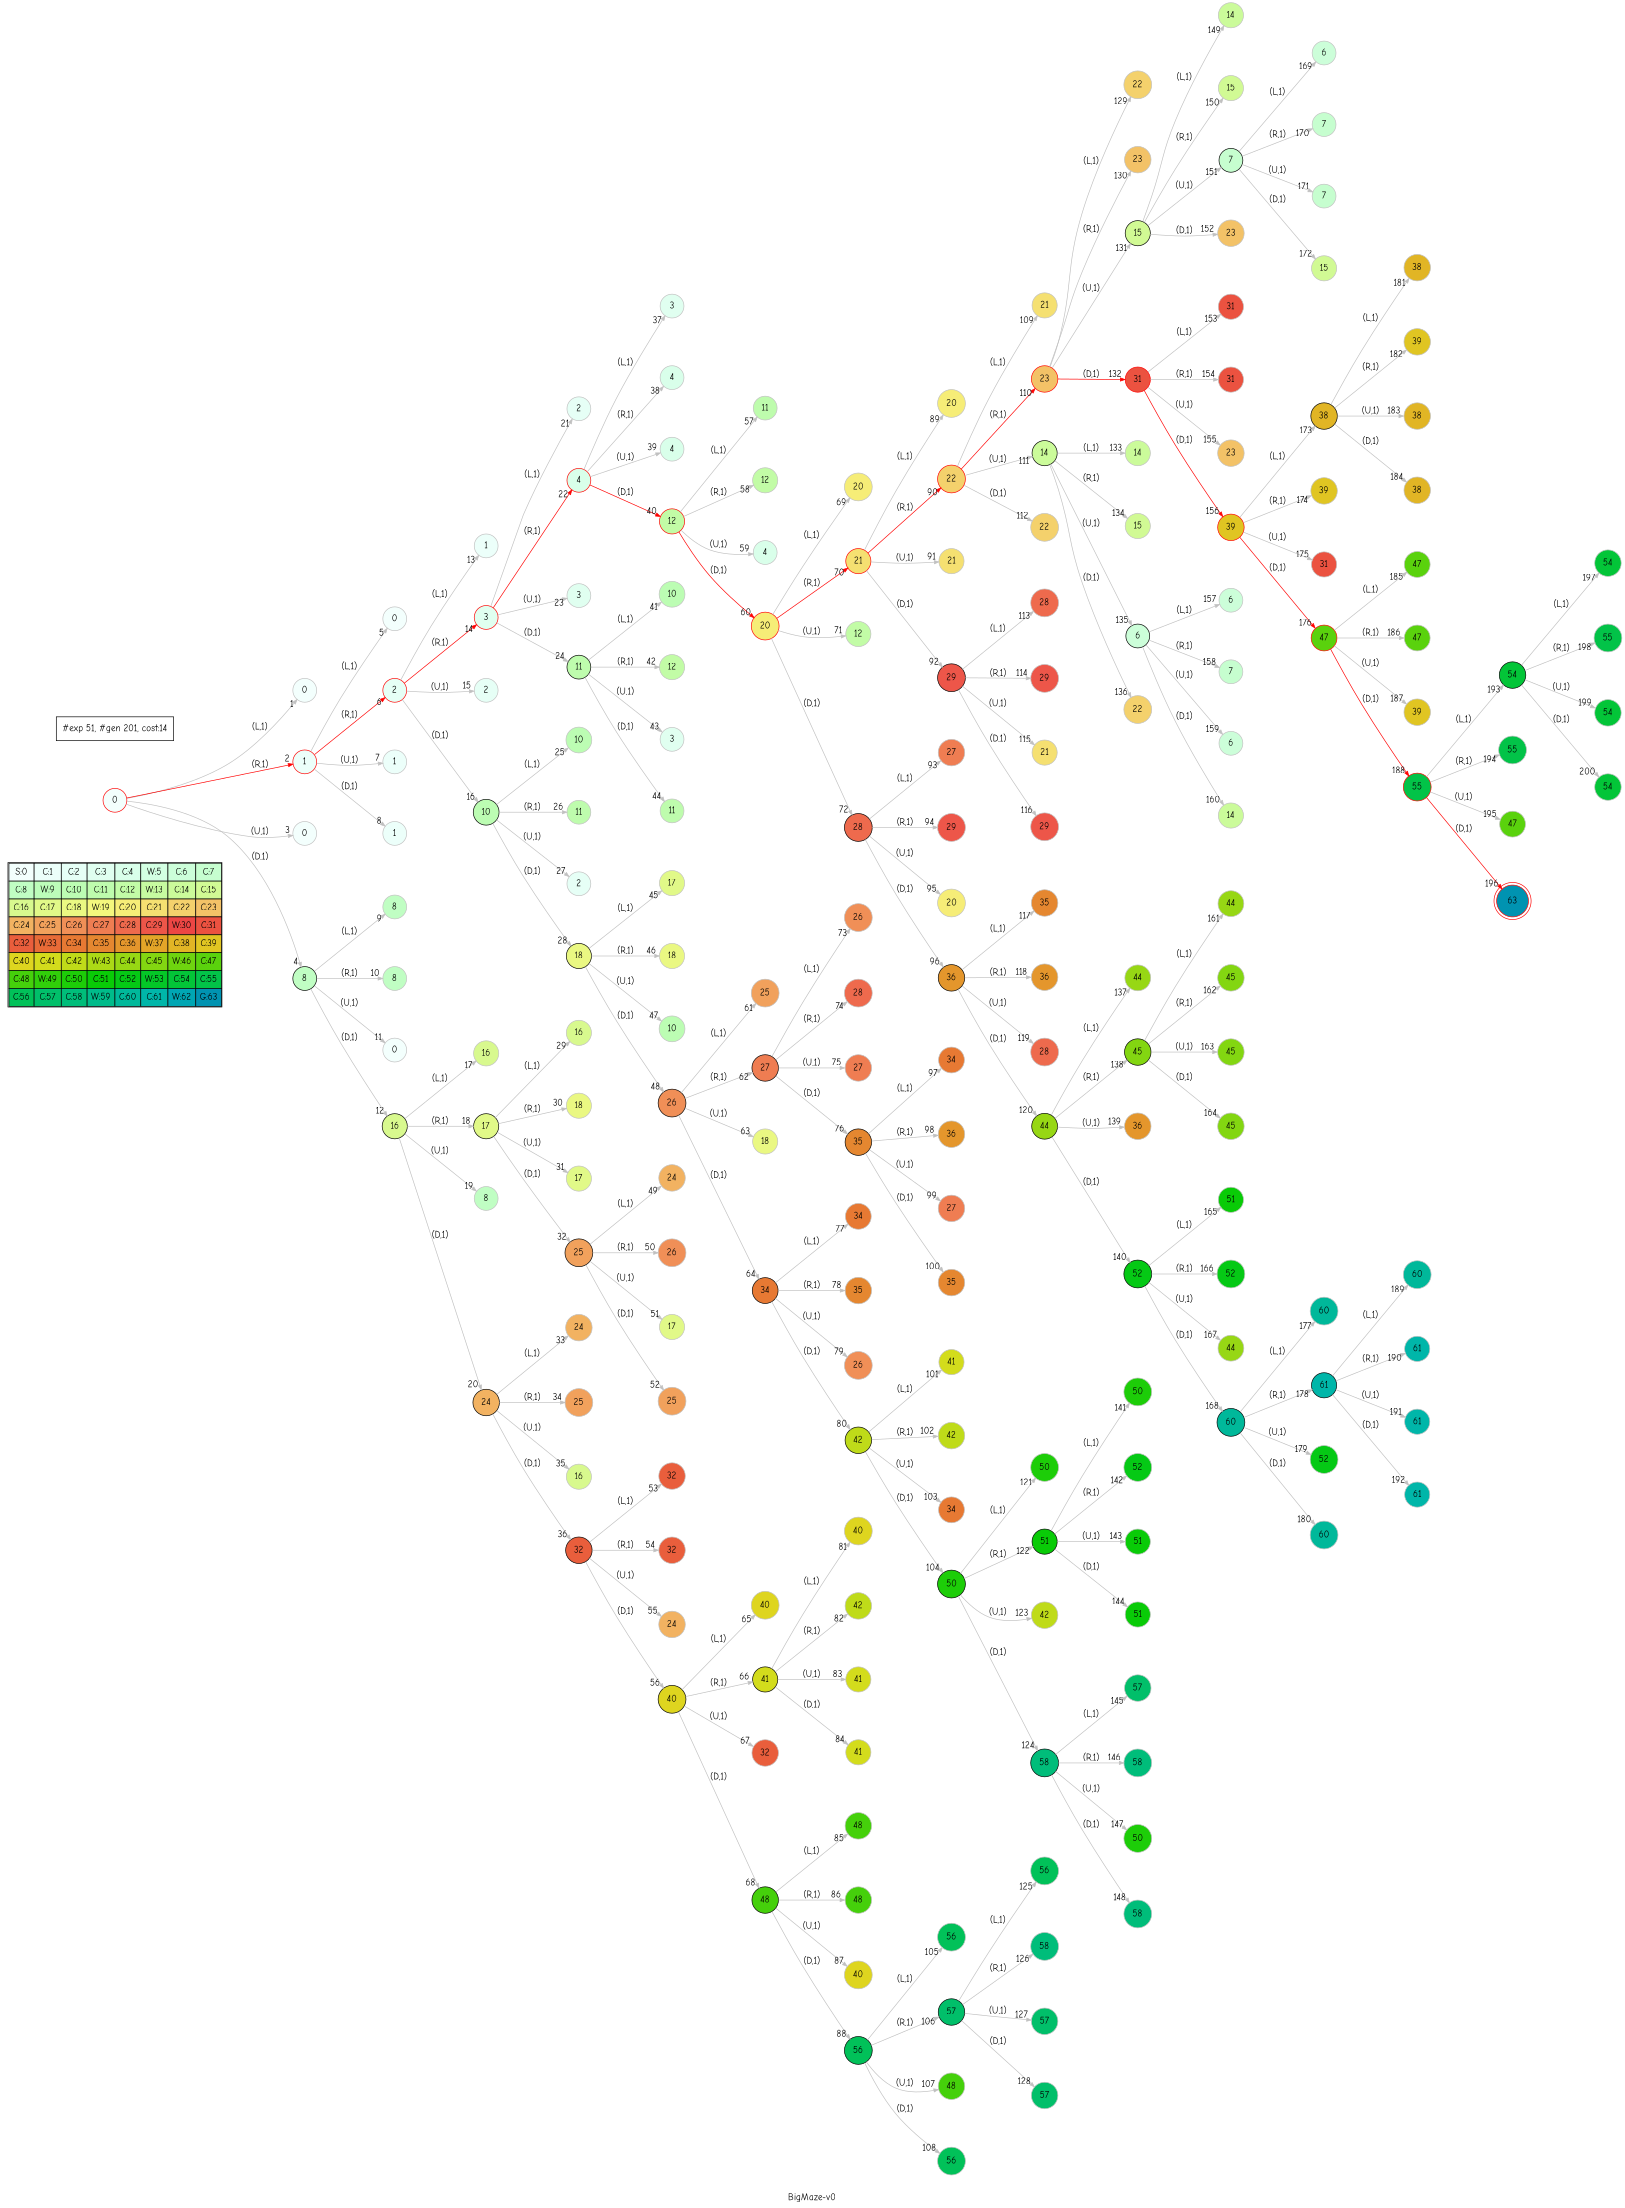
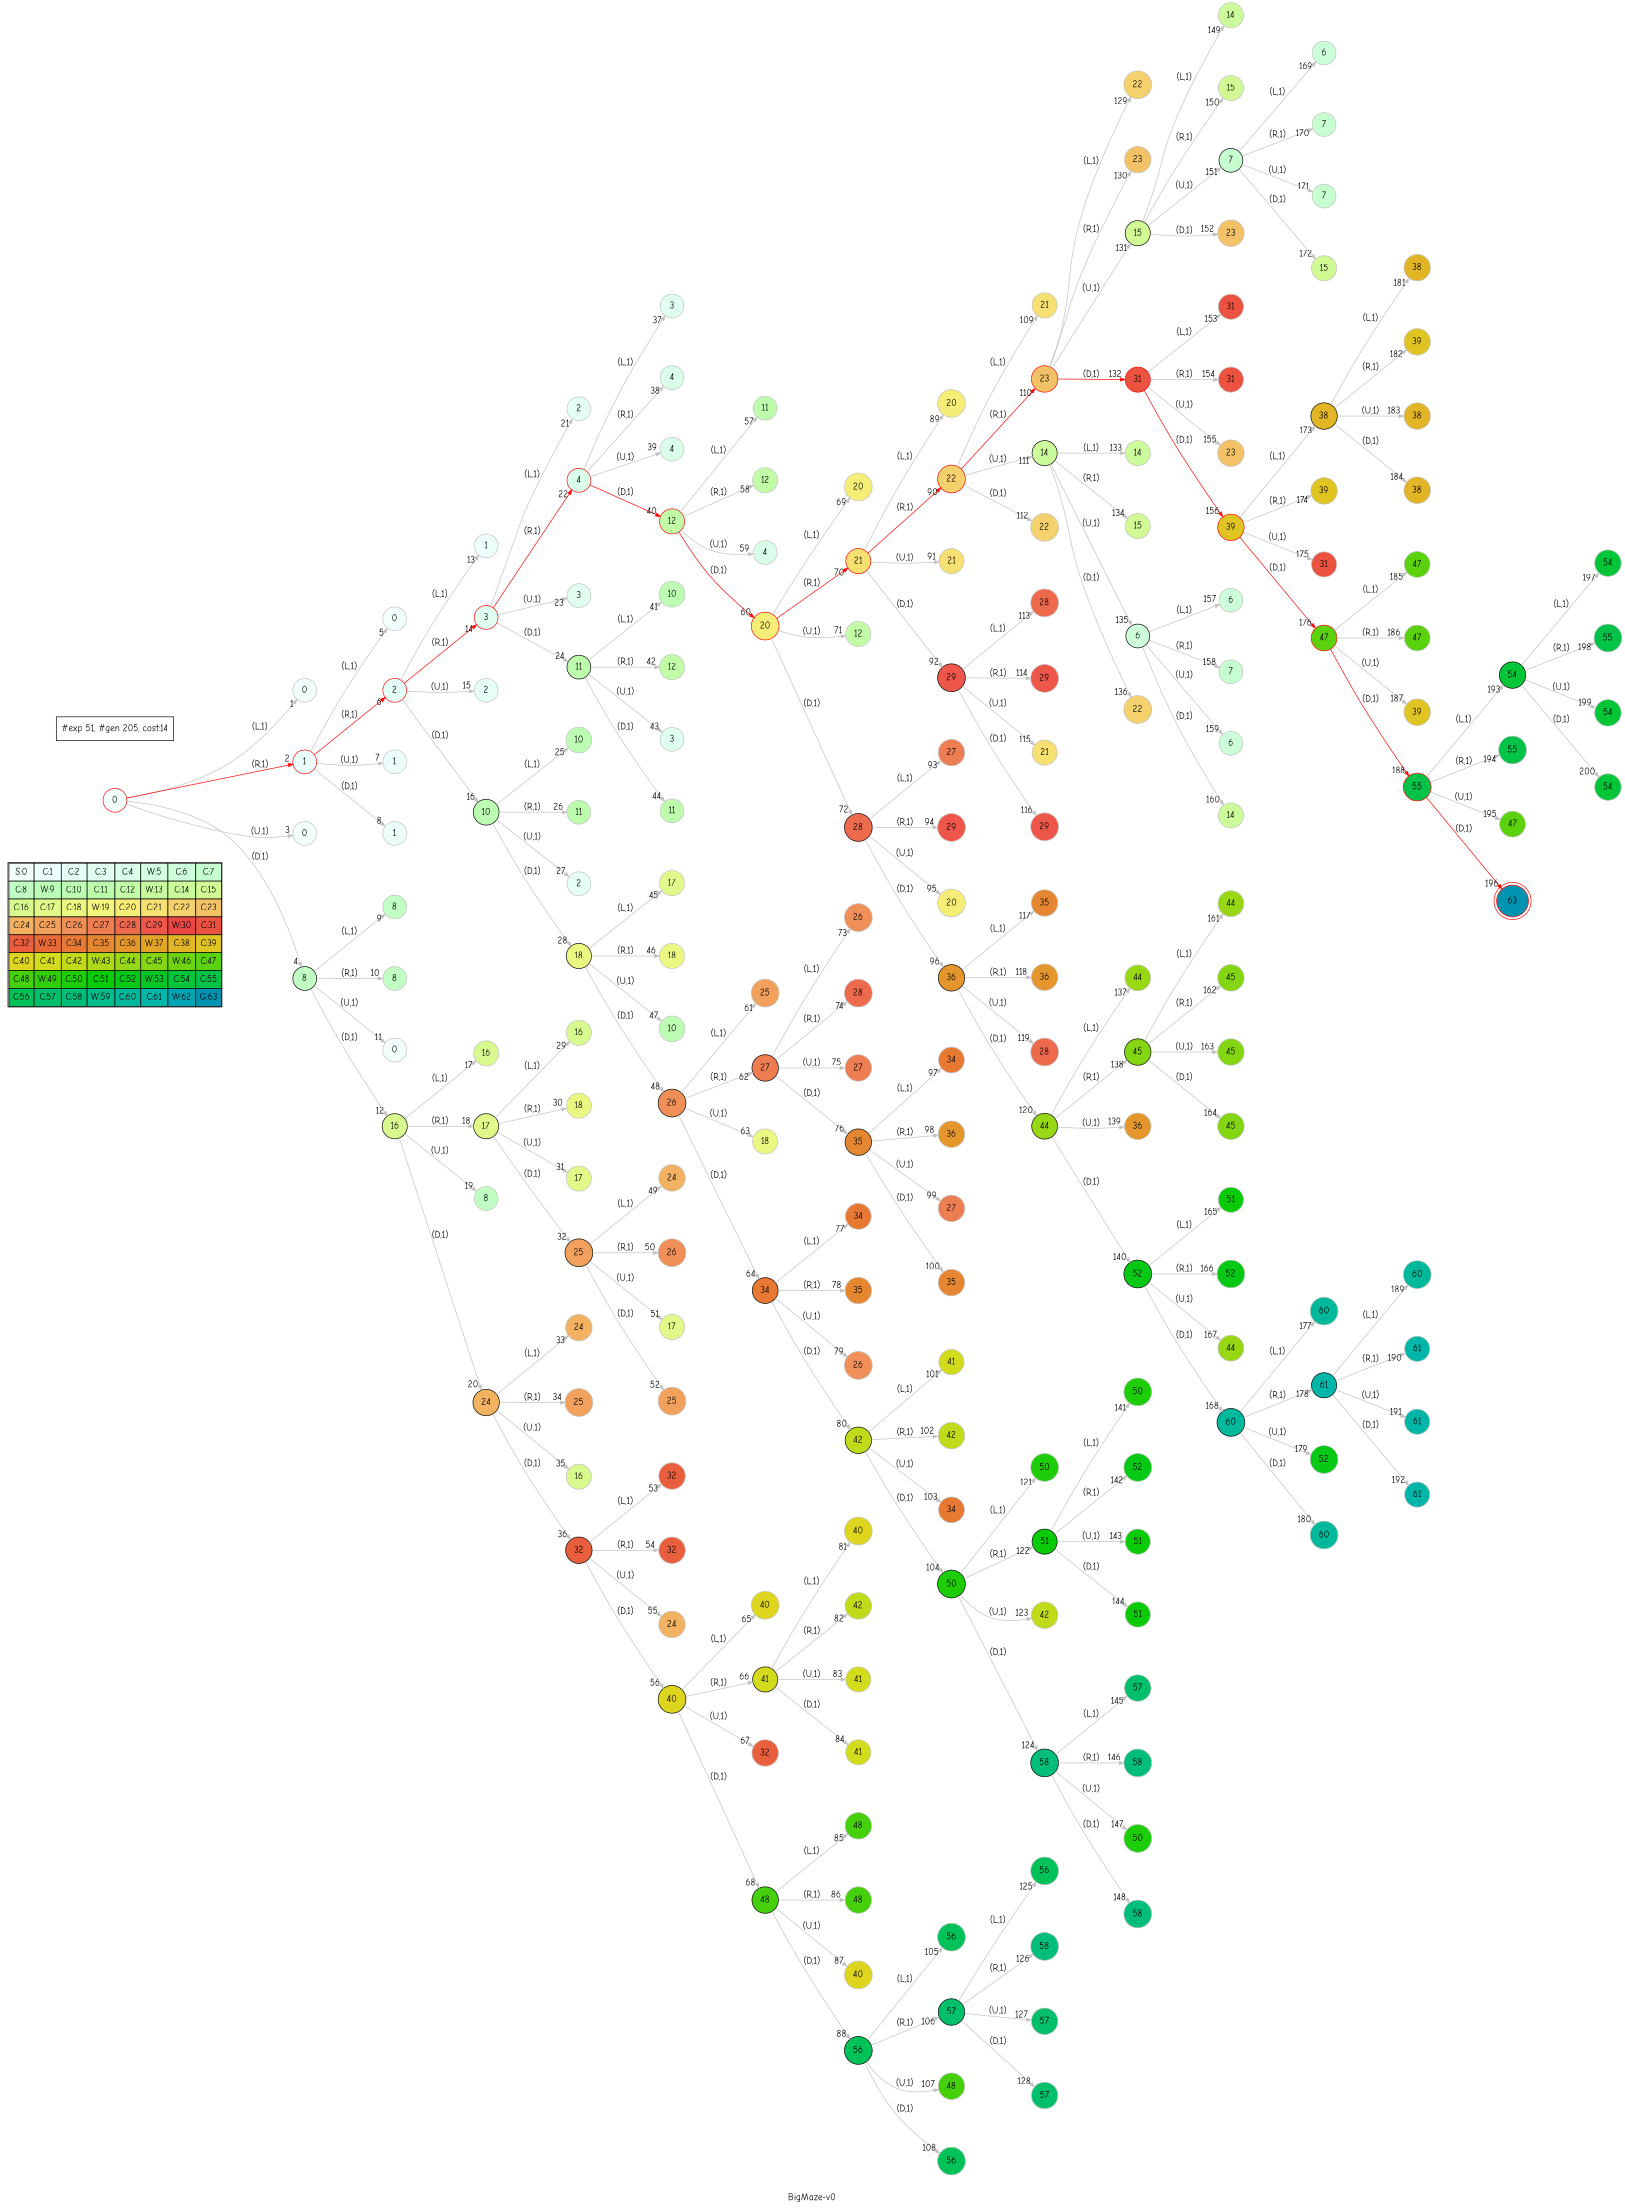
node "#exp 51, #gen 201, cost:14": label "#exp 51, #gen 201, cost:14" -> "#exp 51, #gen 205, cost:14"
